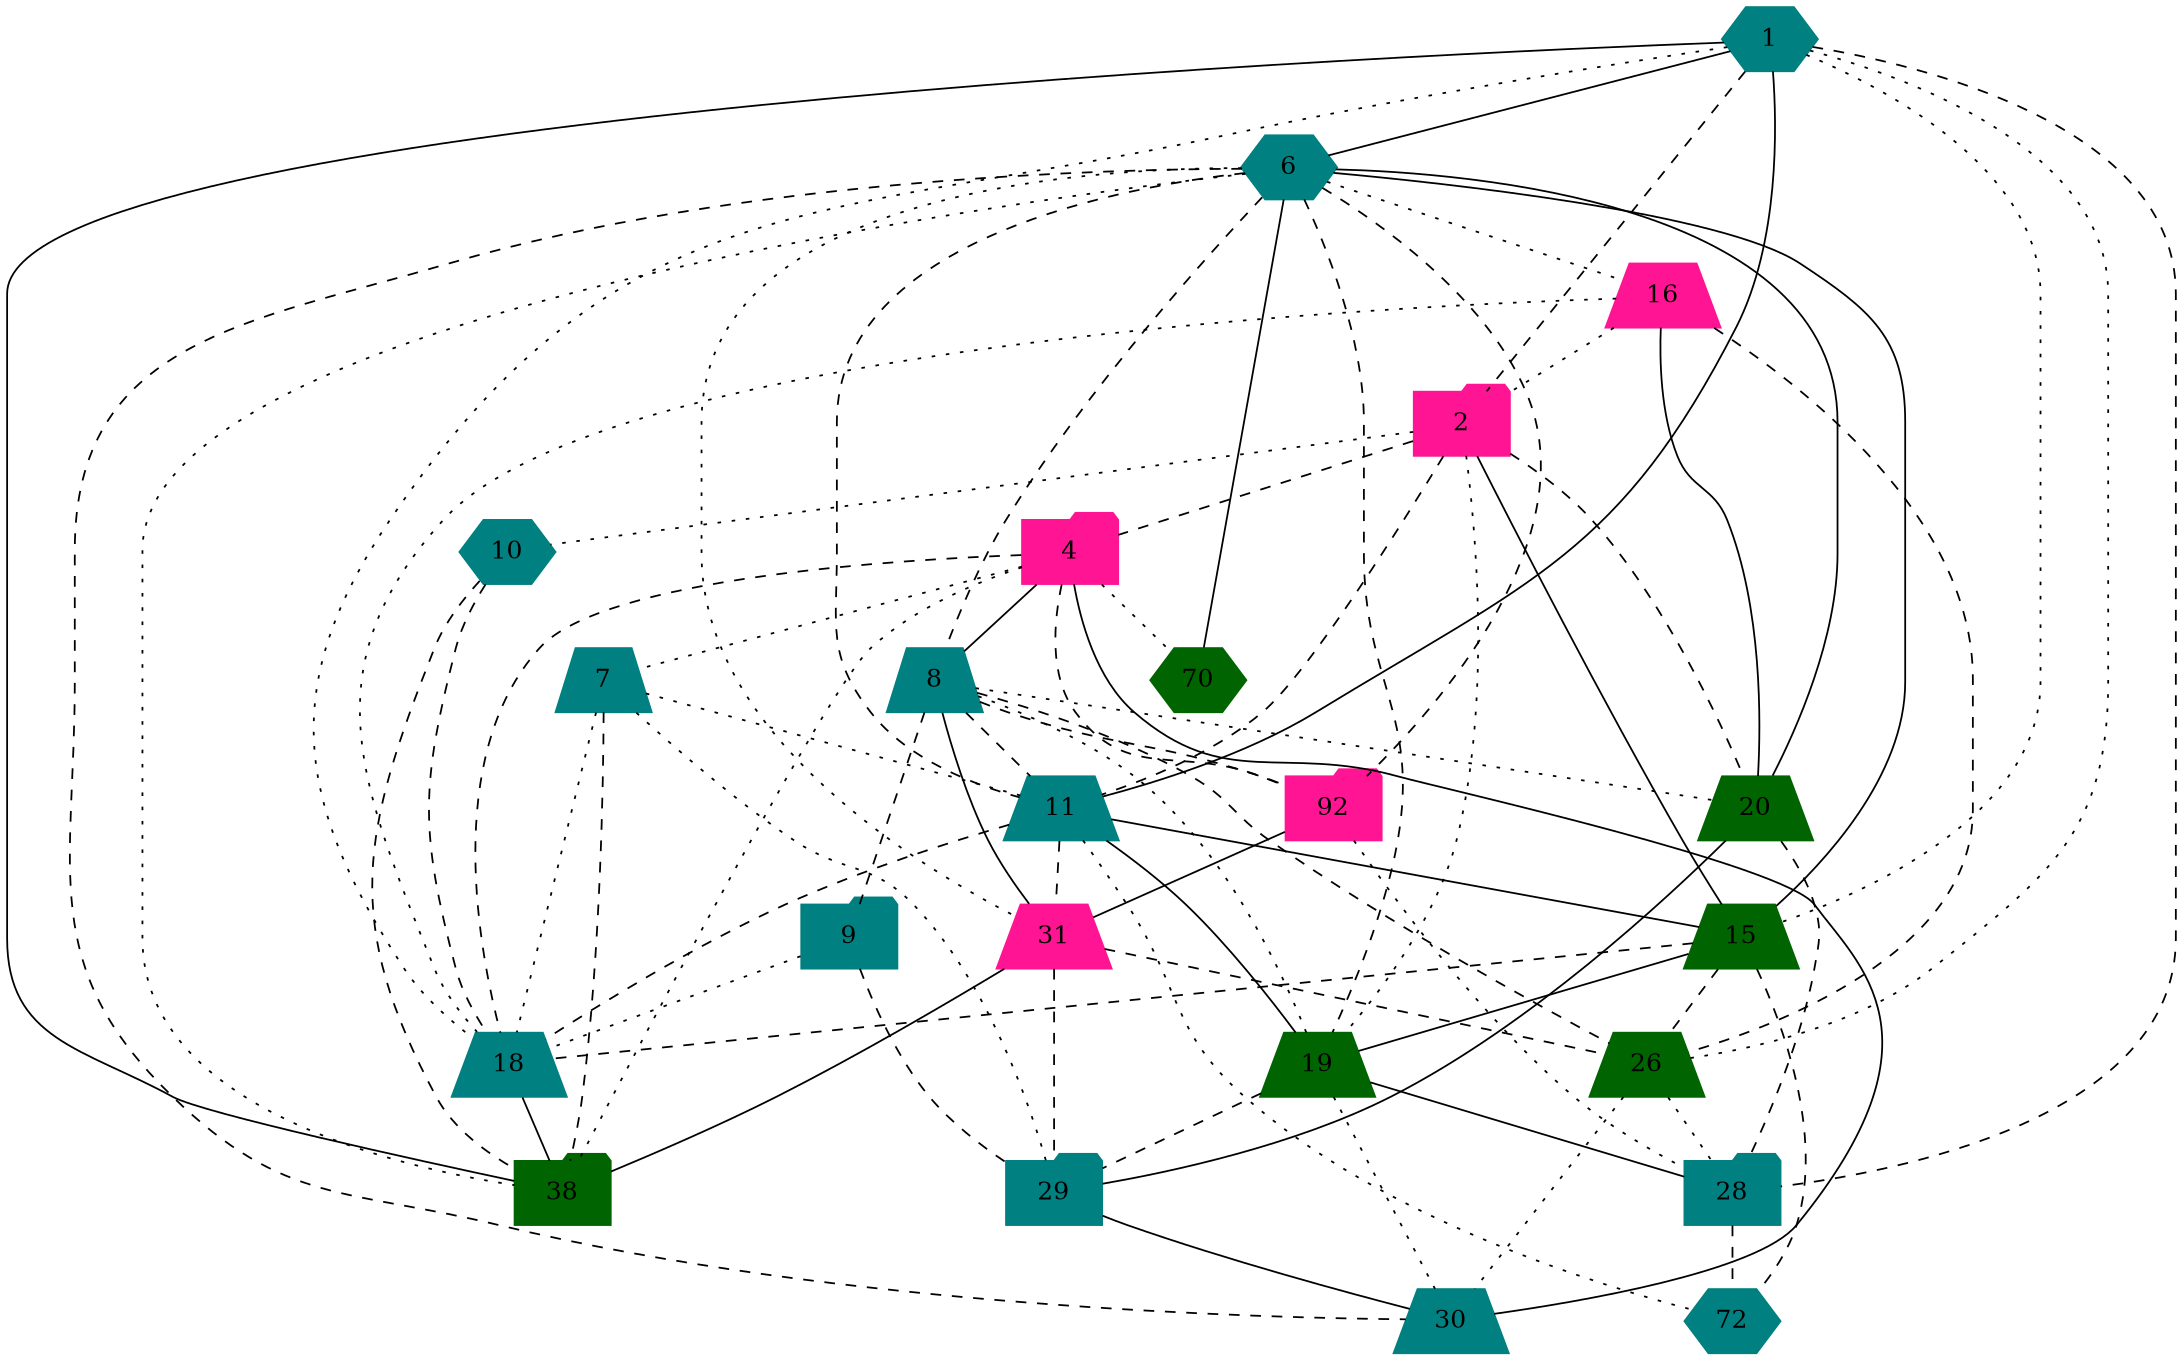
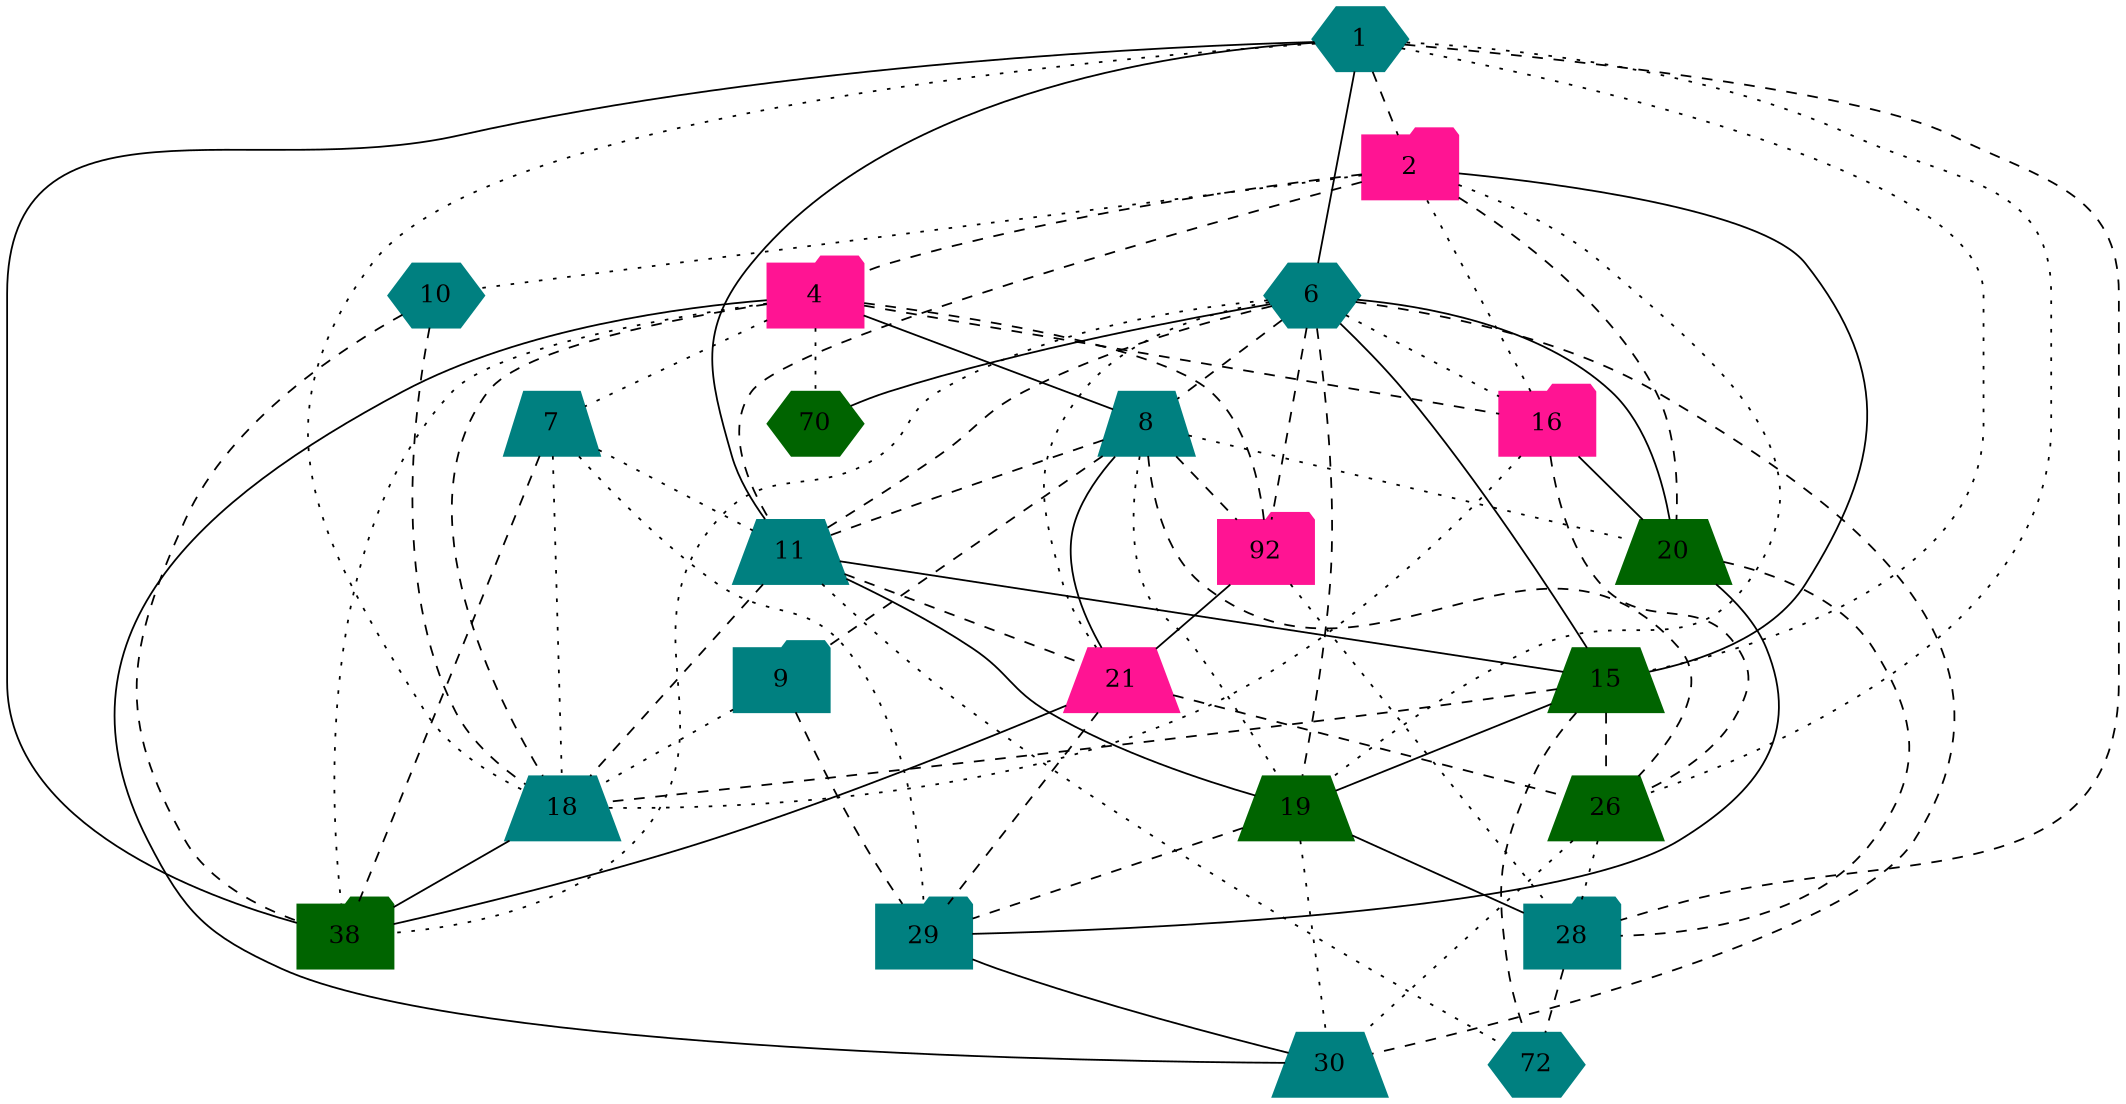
node "16": shape trapezium -> folder
edge "4" -- "16": added
node "31": label "31" -> "21"
